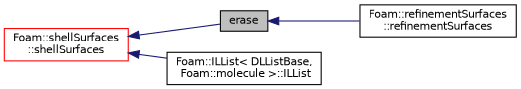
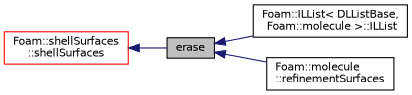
node "Foam::refinementSurfaces ::refinementSurfaces": label "Foam::refinementSurfaces ::refinementSurfaces" -> "Foam::molecule ::refinementSurfaces"
edge "Foam::ILList< DLListBase, Foam::molecule >::ILList" -> "Foam::shellSurfaces ::shellSurfaces": now "Foam::ILList< DLListBase, Foam::molecule >::ILList" -> "erase"
